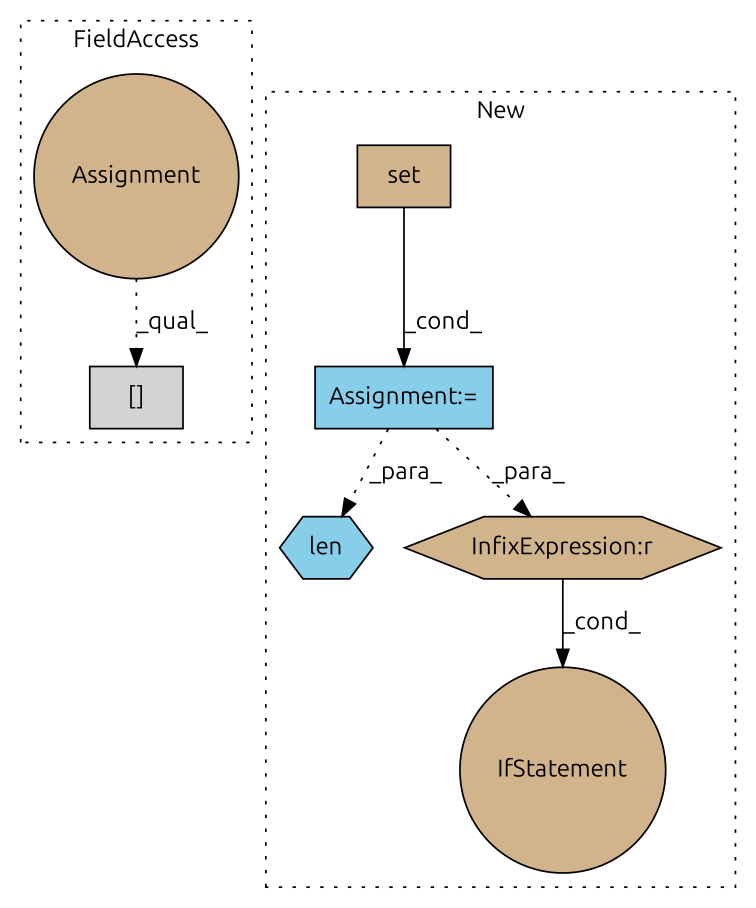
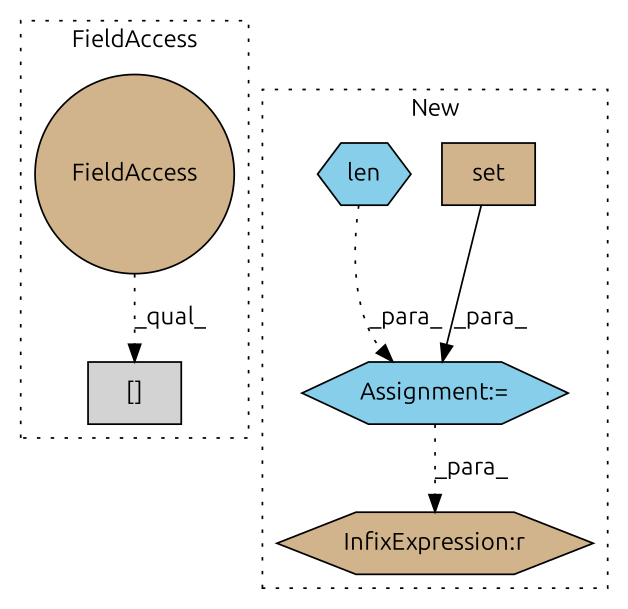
node "Assignment": label "Assignment" -> "FieldAccess"
edge "set" -> "Assignment:=": label "_cond_" -> "_para_"
node "Assignment:=": shape box -> hexagon
edge "Assignment:=" -> "len": reversed
node "IfStatement": removed
